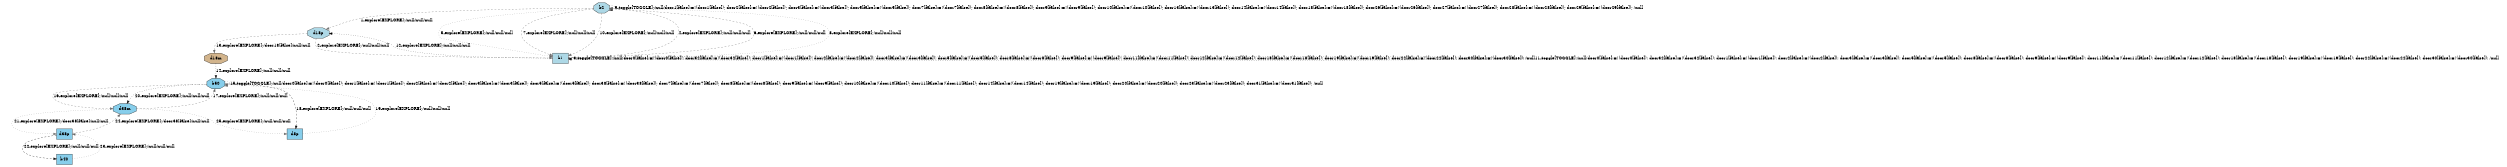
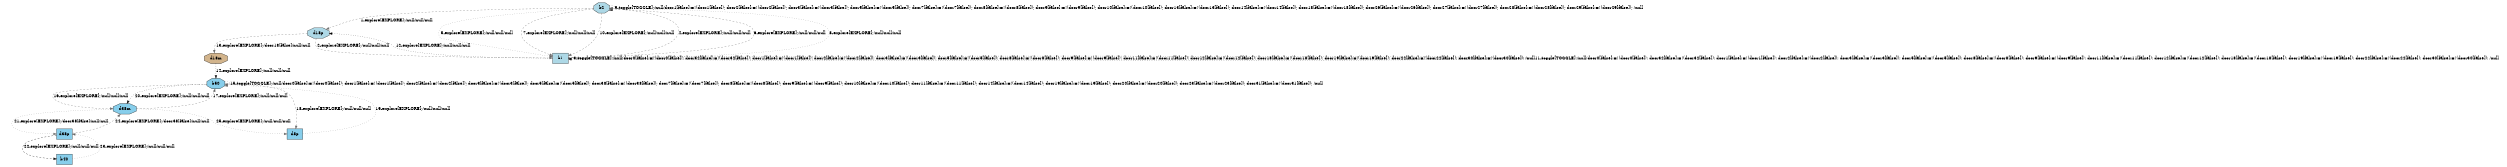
edge "b50" -> "d8p": color black -> gray40
